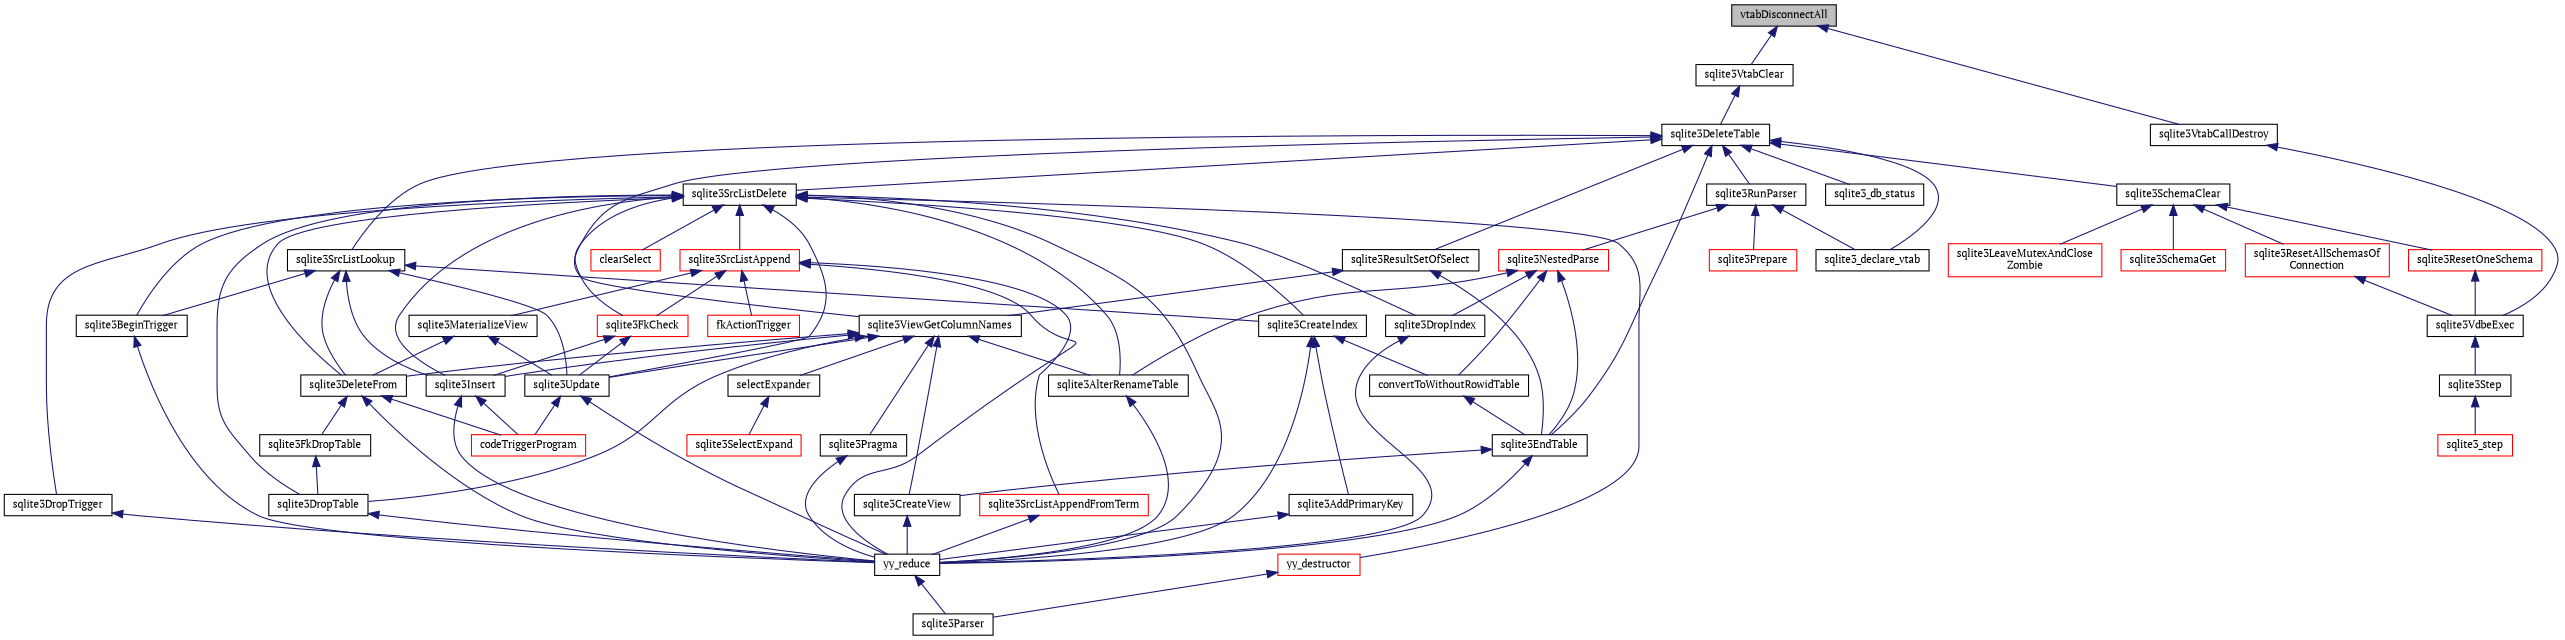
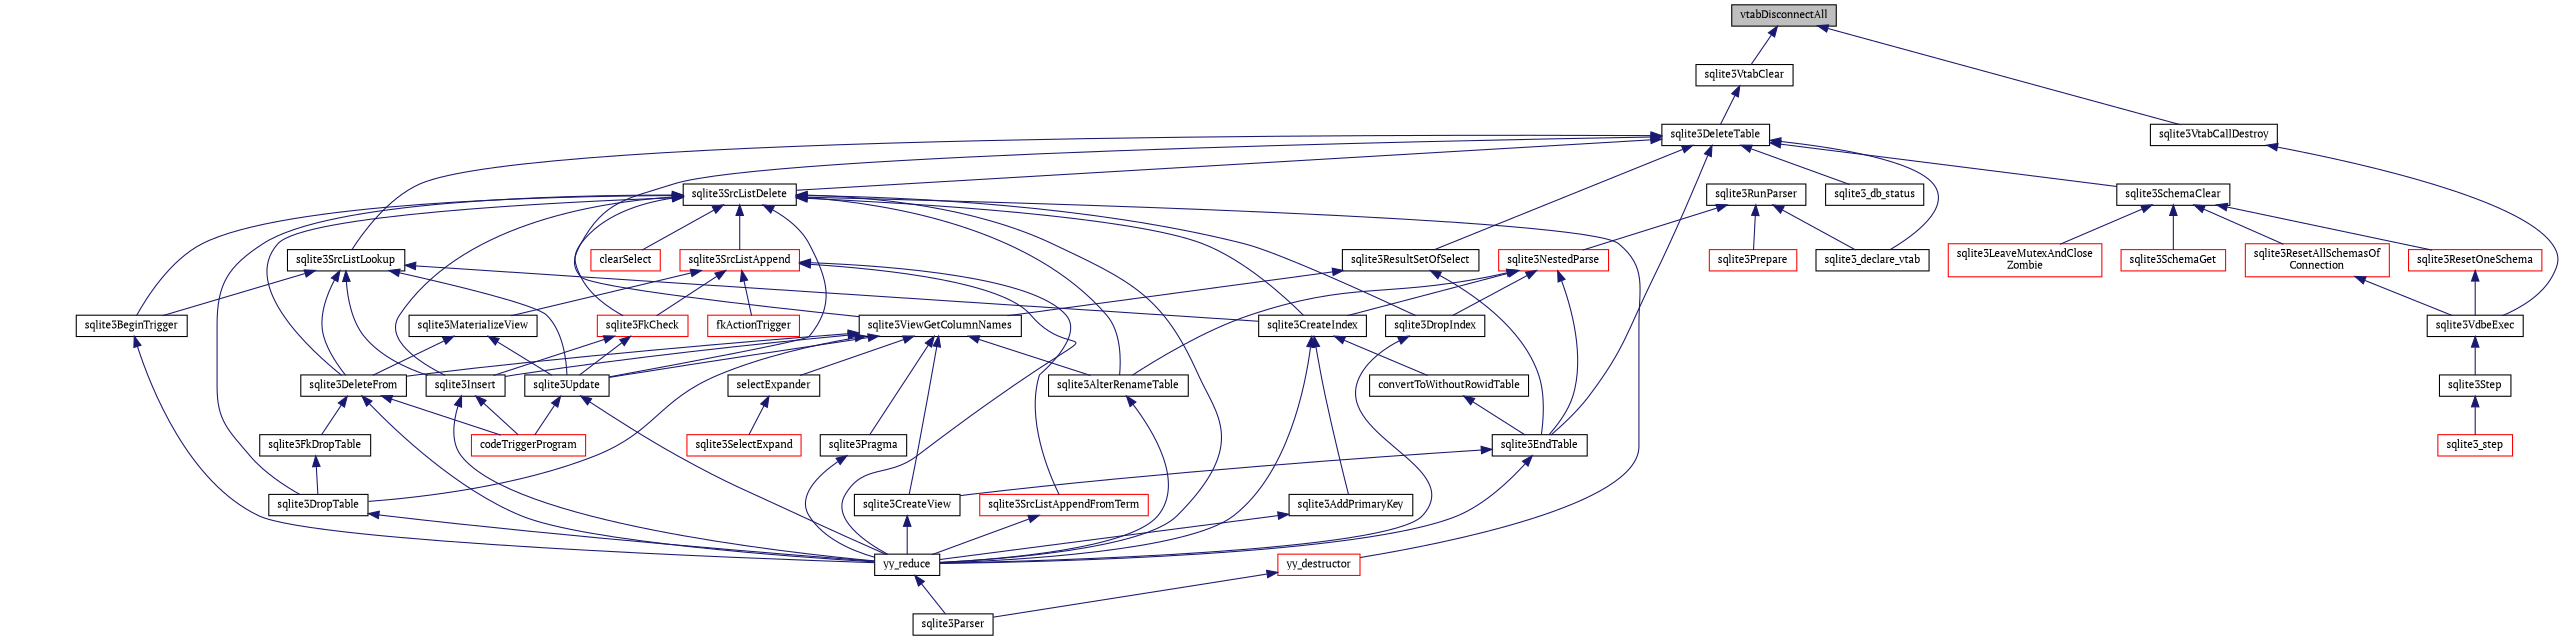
edge "sqlite3RunParser" -> "sqlite3DeleteTable": removed
edge "convertToWithoutRowidTable" -> "sqlite3NestedParse": now "sqlite3CreateIndex" -> "sqlite3NestedParse"
node "sqlite3DropTrigger": removed
